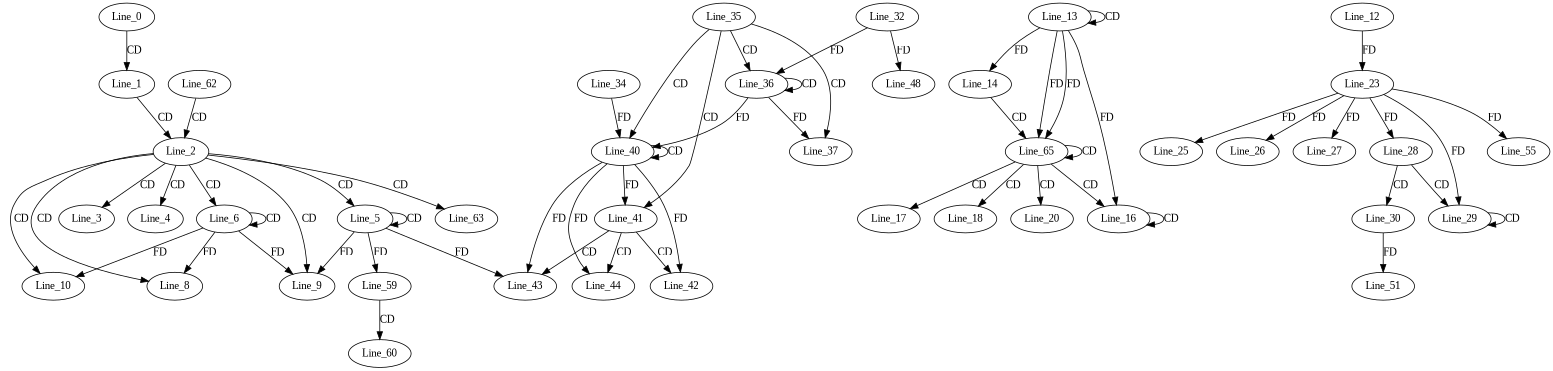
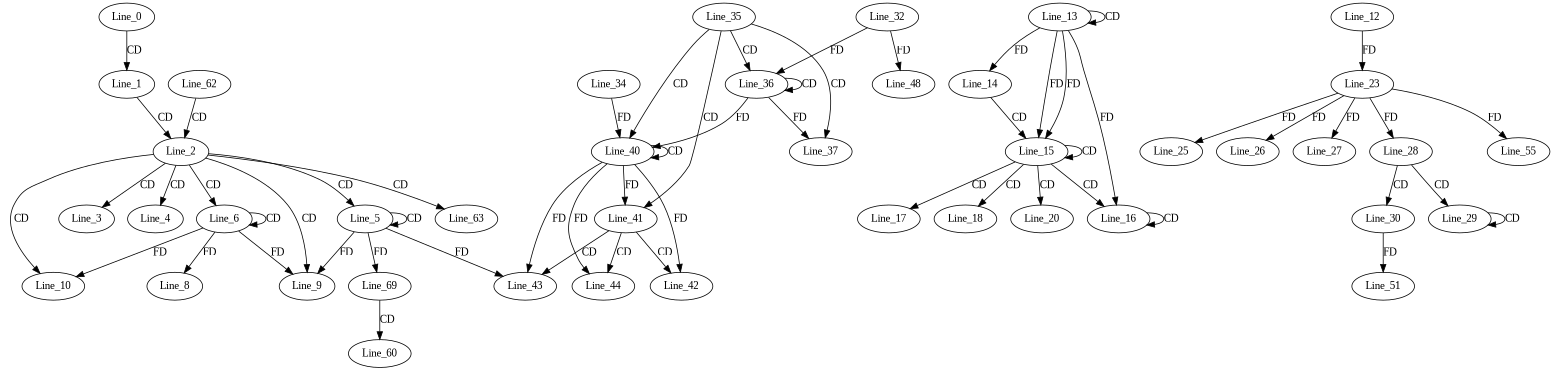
edge "Line_23" -> "Line_29": removed, label "FD"
node "Line_65": label "Line_65" -> "Line_15"
edge "Line_2" -> "Line_8": removed, label "CD"
node "Line_59": label "Line_59" -> "Line_69"
